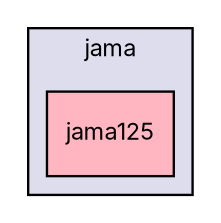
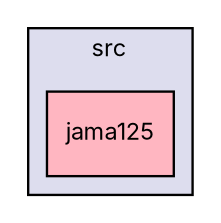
cluster "jama": label "jama" -> "src"
